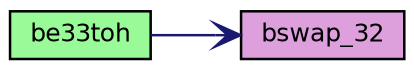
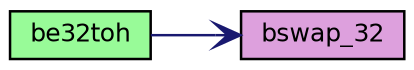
node "be33toh": label "be33toh" -> "be32toh"
